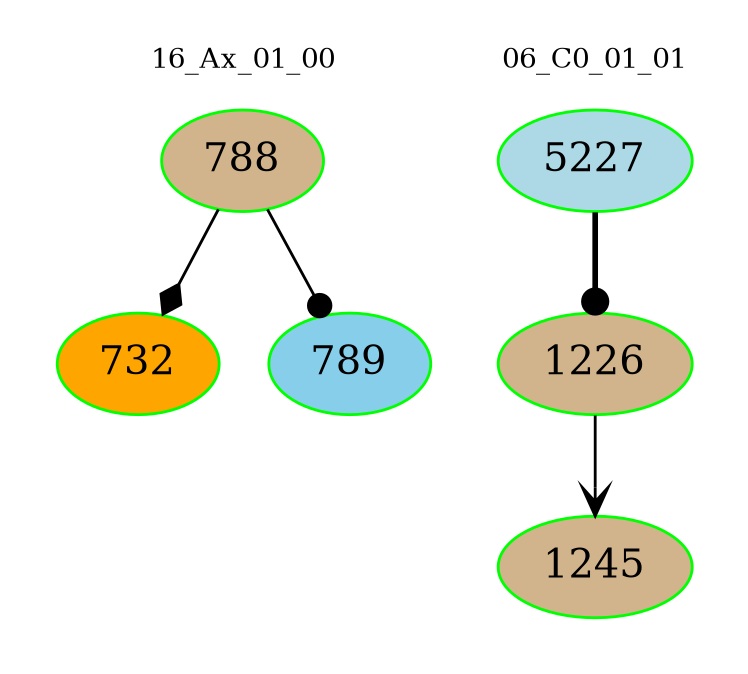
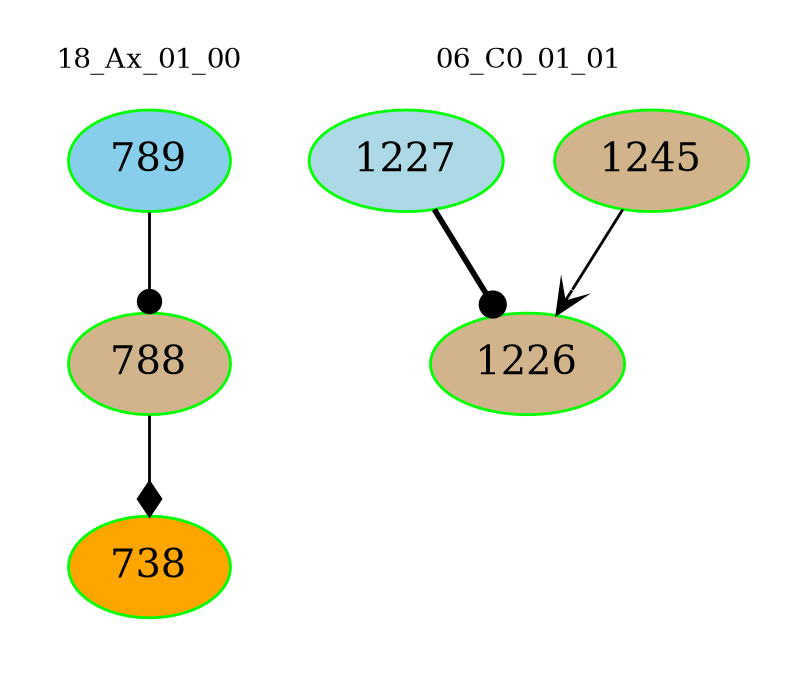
cluster "16_Ax_01_00": label "16_Ax_01_00" -> "18_Ax_01_00"
node "5227": label "5227" -> "1227"
edge "788" -> "789": reversed
node "732": label "732" -> "738"
edge "1226" -> "1245": reversed
